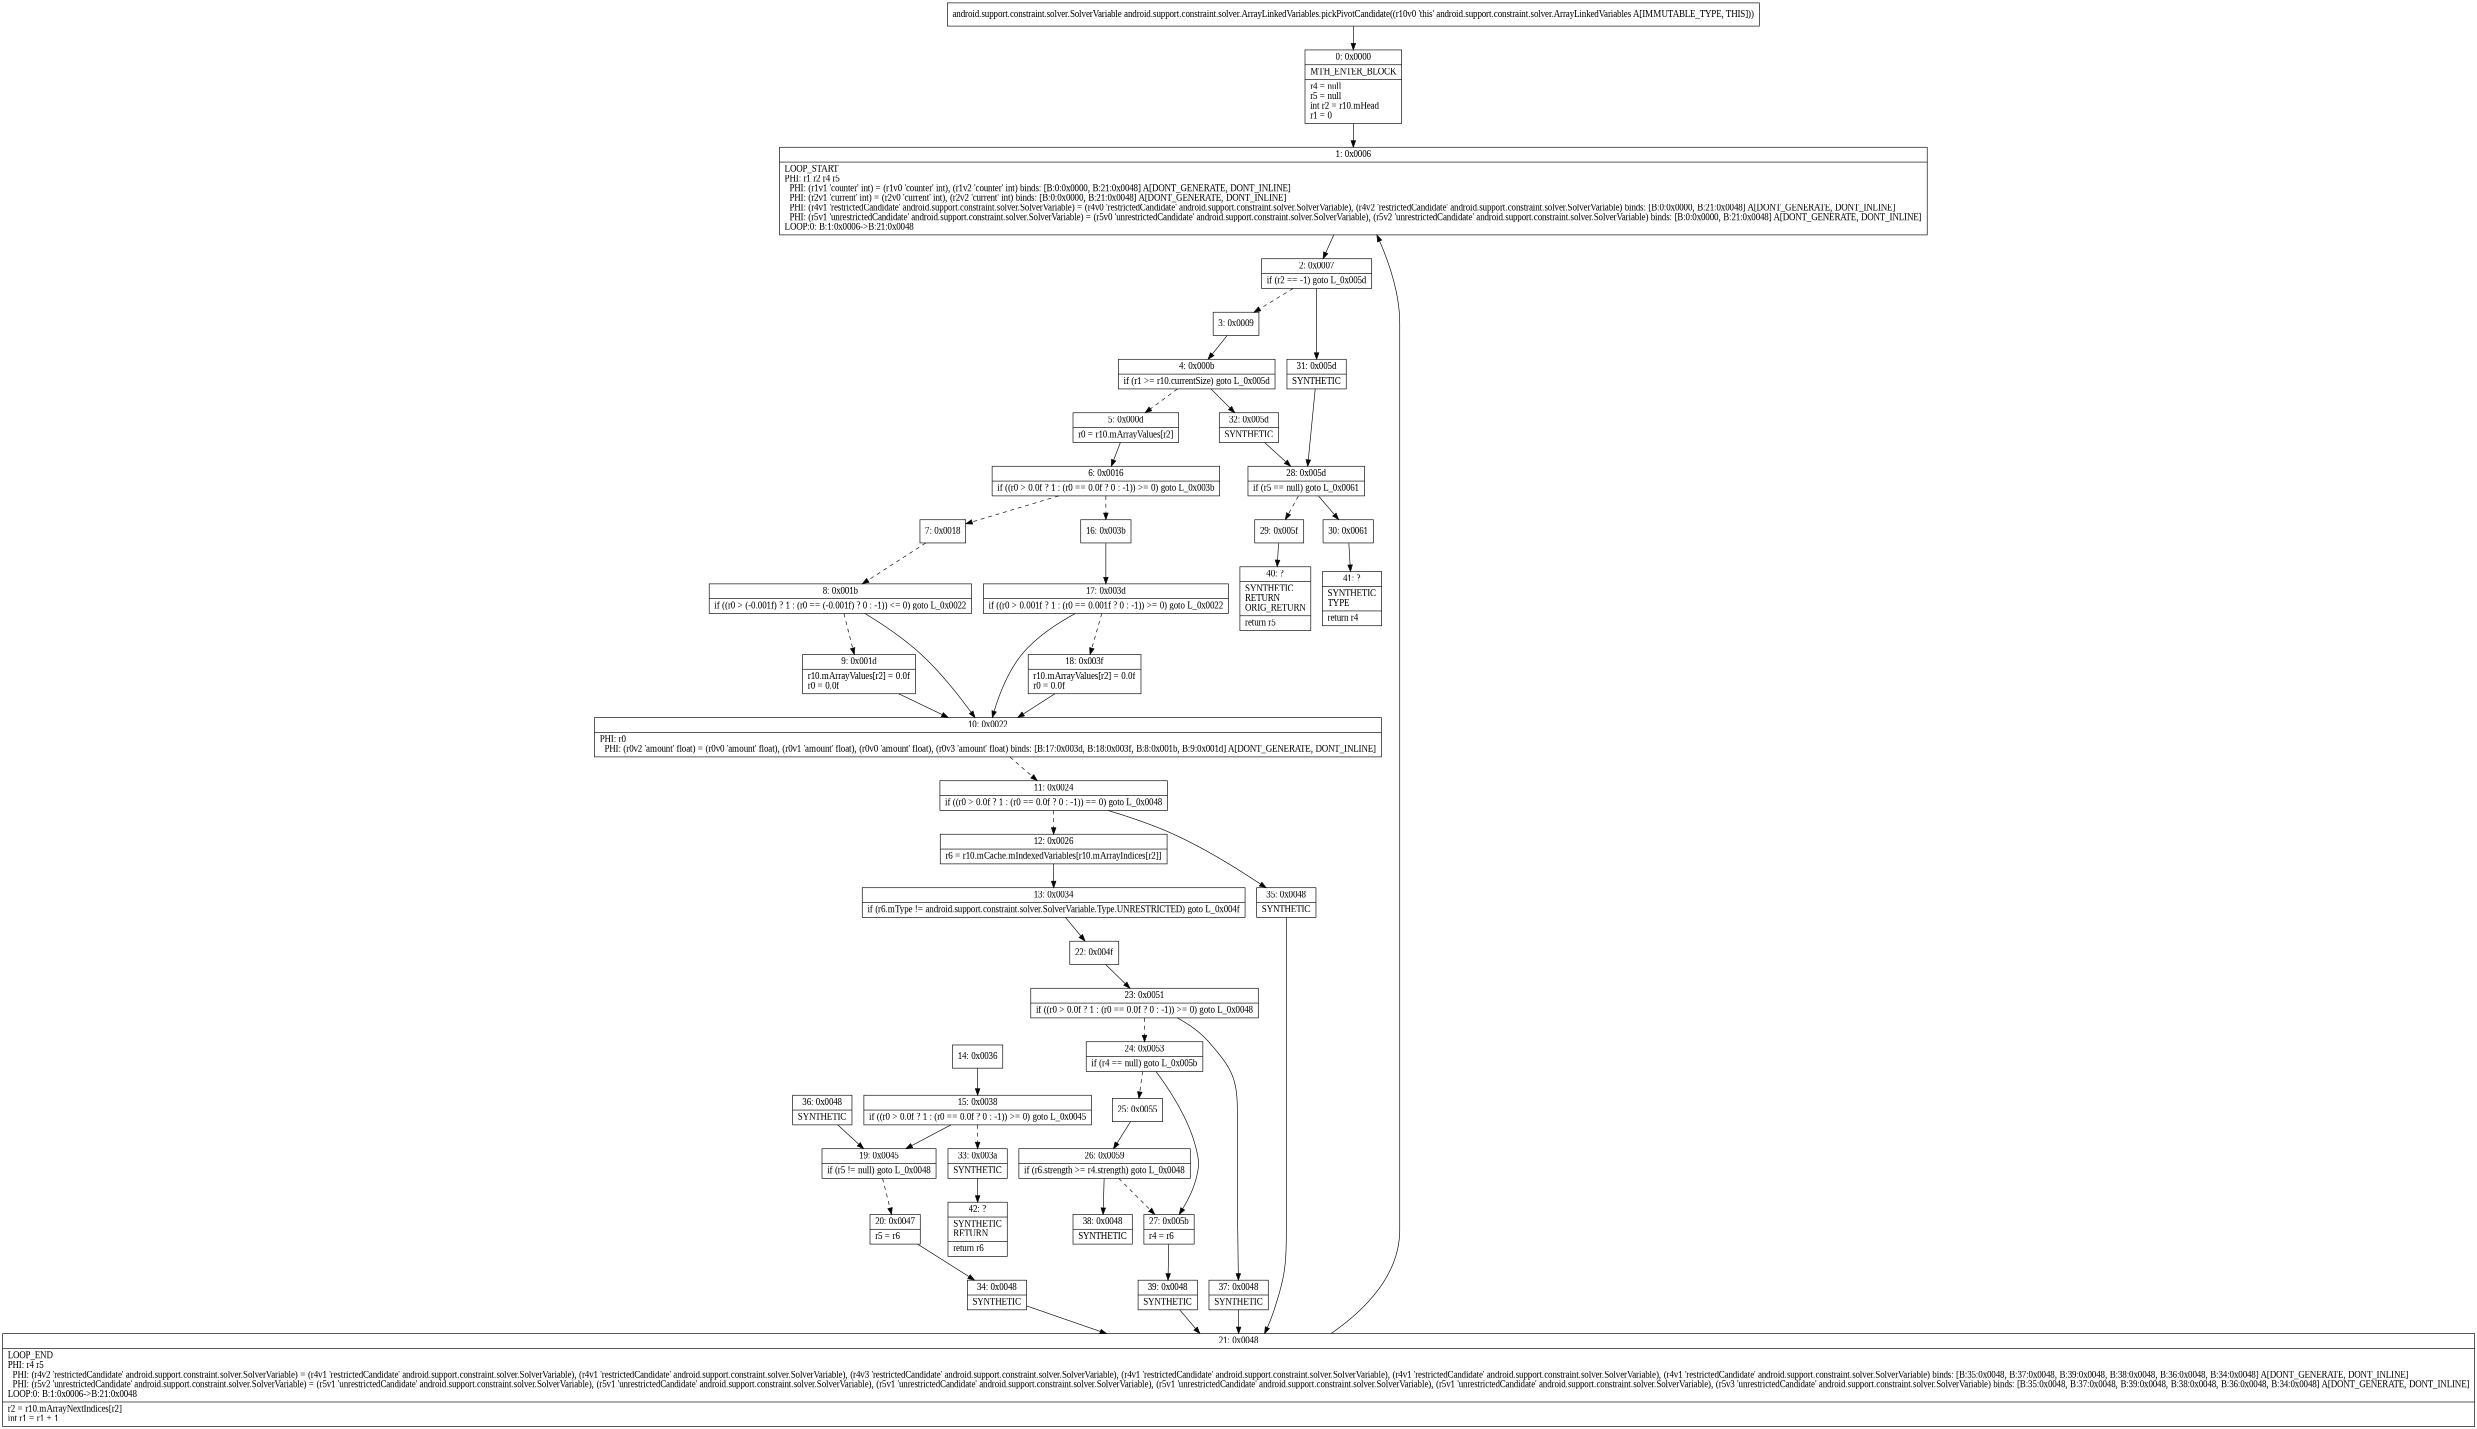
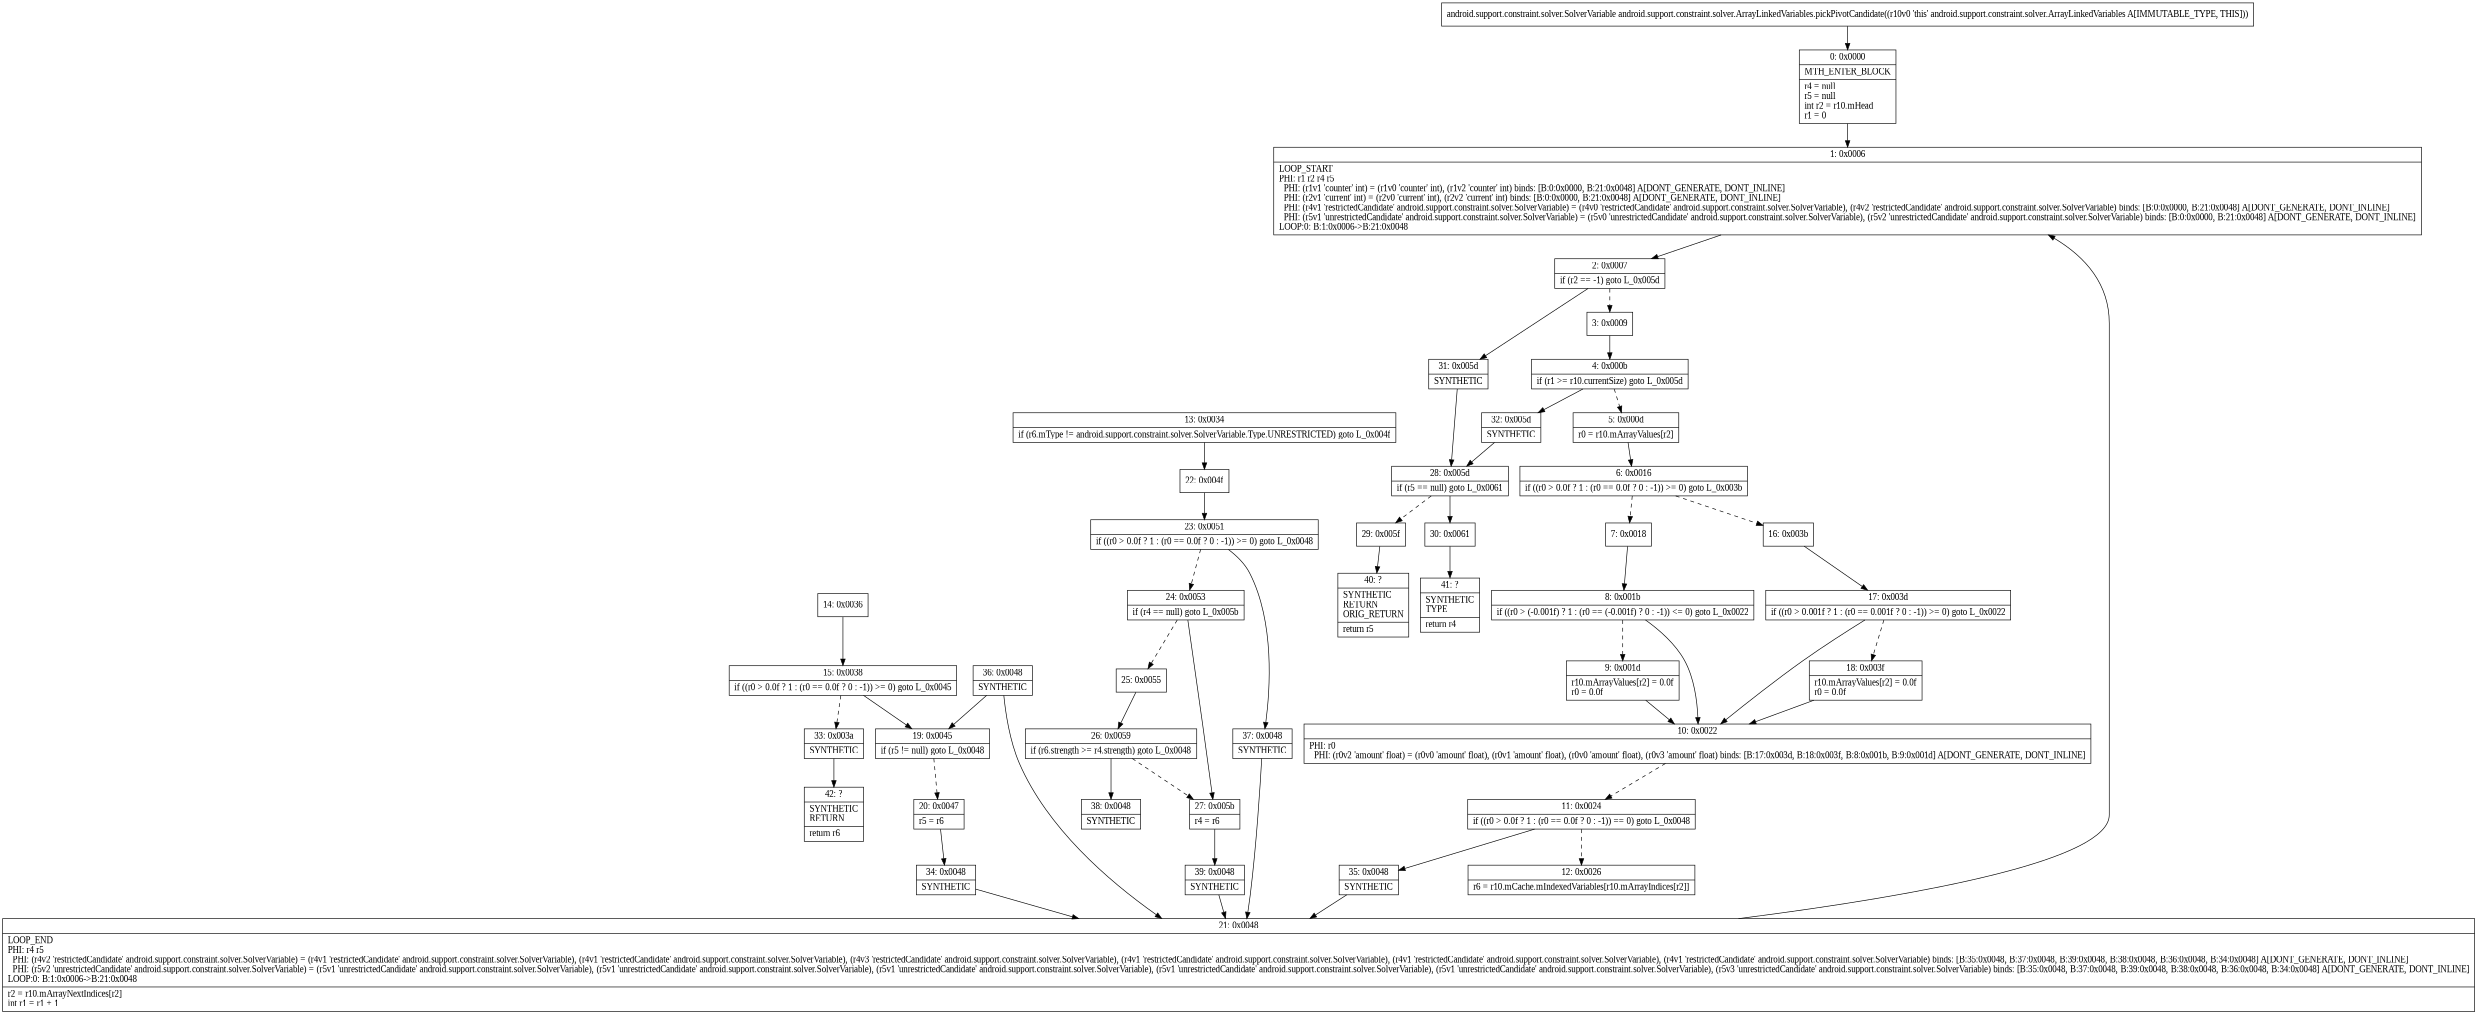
edge "7: 0x0018" -> "8: 0x001b": style dashed -> solid
edge "36: 0x0048" -> "21: 0x0048": added
edge "12: 0x0026" -> "13: 0x0034": removed
